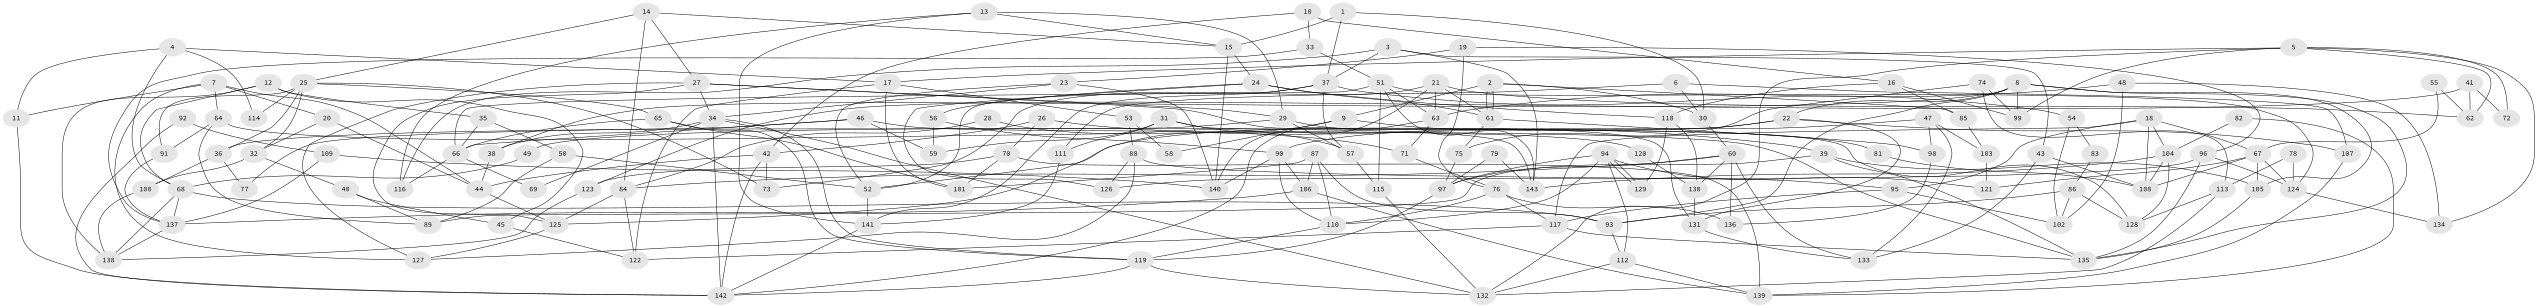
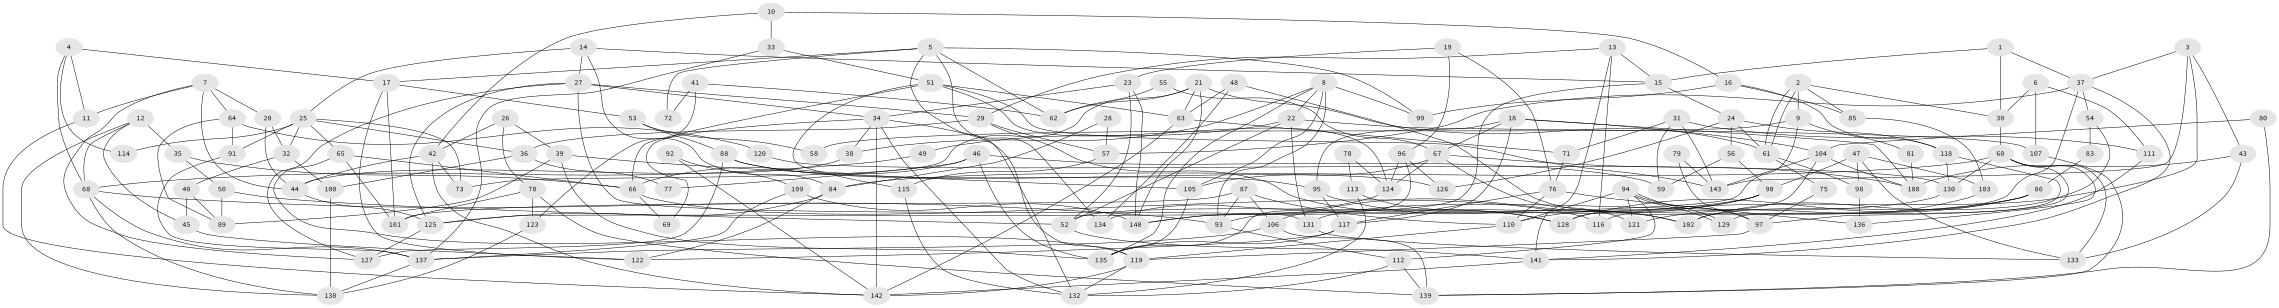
node "74": removed
node "82": label "82" -> "80"
